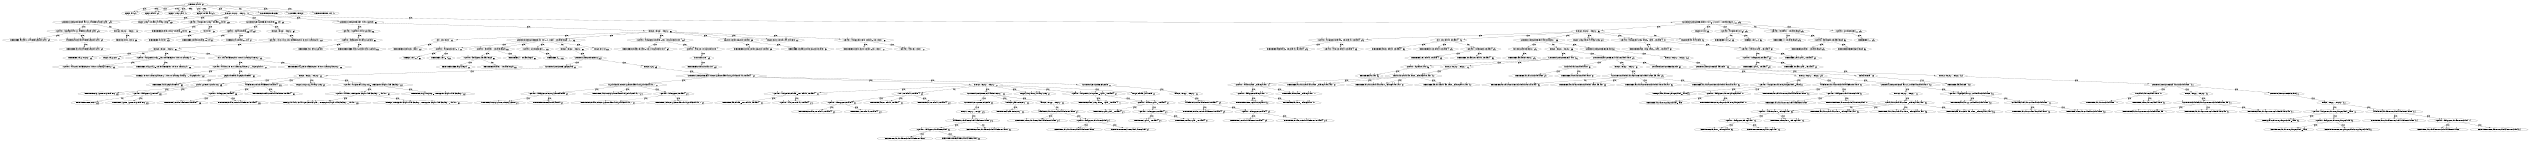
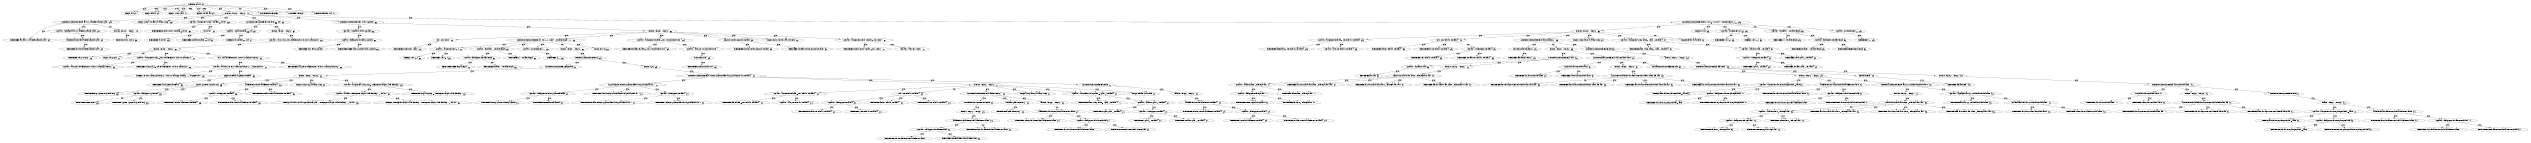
edge "(<operator>.logicalAnd,fast && hasBeenScanned(vpath))" -> "(IDENTIFIER,fast,fast && hasBeenScanned(vpath))": now "(CONTROL_STRUCTURE,IF,if (fast && hasBeenScanned(vpath)))" -> "(IDENTIFIER,fast,fast && hasBeenScanned(vpath))"
